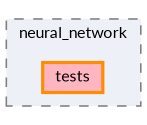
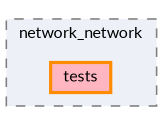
cluster "neural_network": label "neural_network" -> "network_network"
